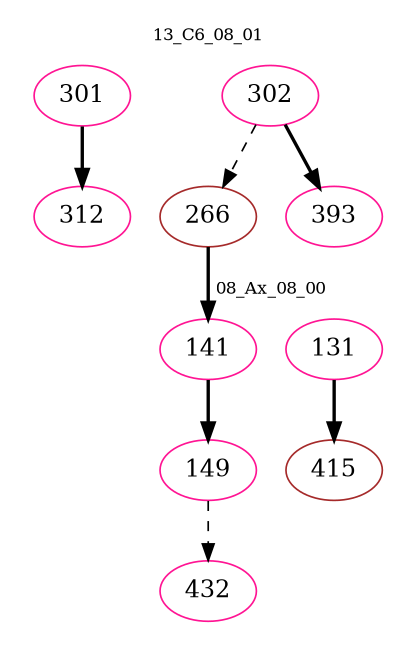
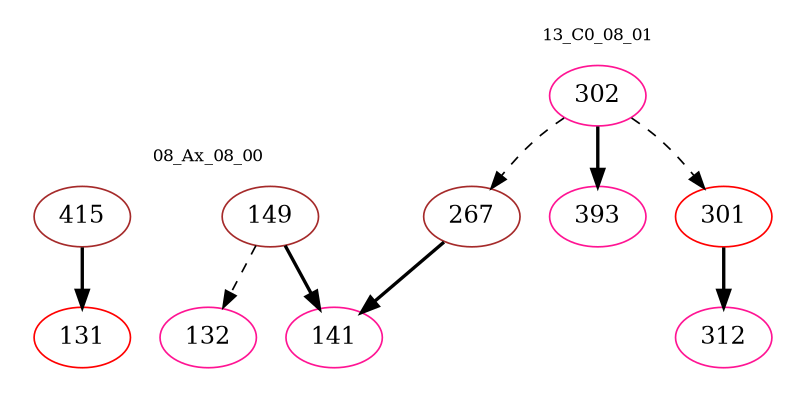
cluster "13_C6_08_01": label "13_C6_08_01" -> "13_C0_08_01"
node "301": color deeppink -> red
edge "302" -> "301": added
node "266": label "266" -> "267"
node "131": color deeppink -> red
edge "141" -> "149": reversed
edge "131" -> "415": reversed
node "149": color deeppink -> brown
node "432": label "432" -> "132"
